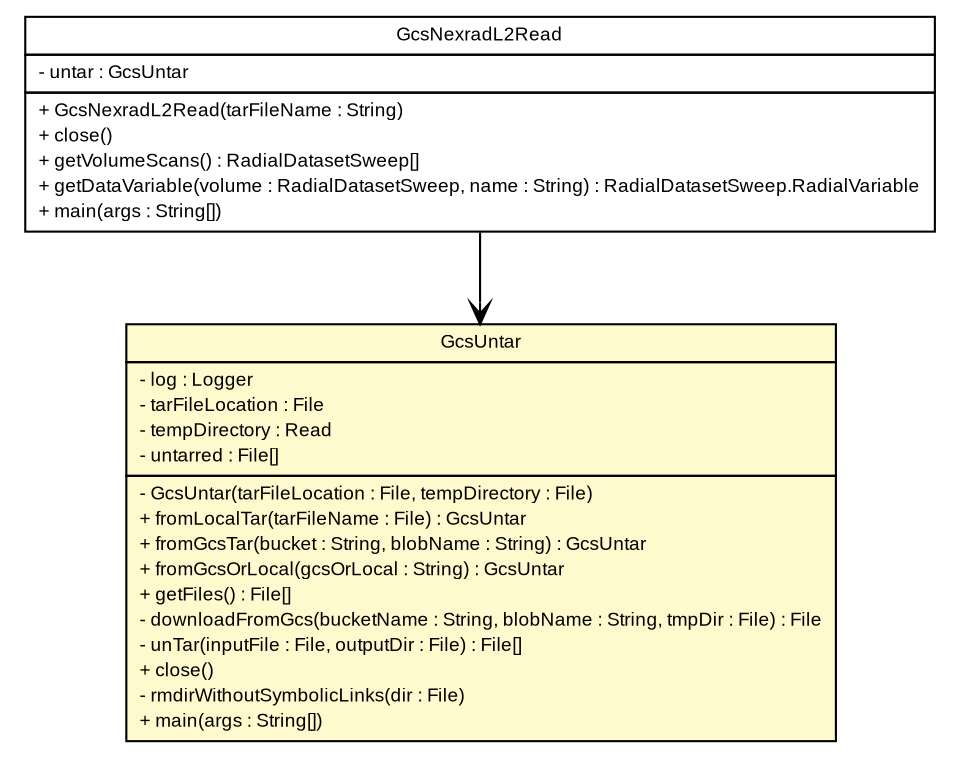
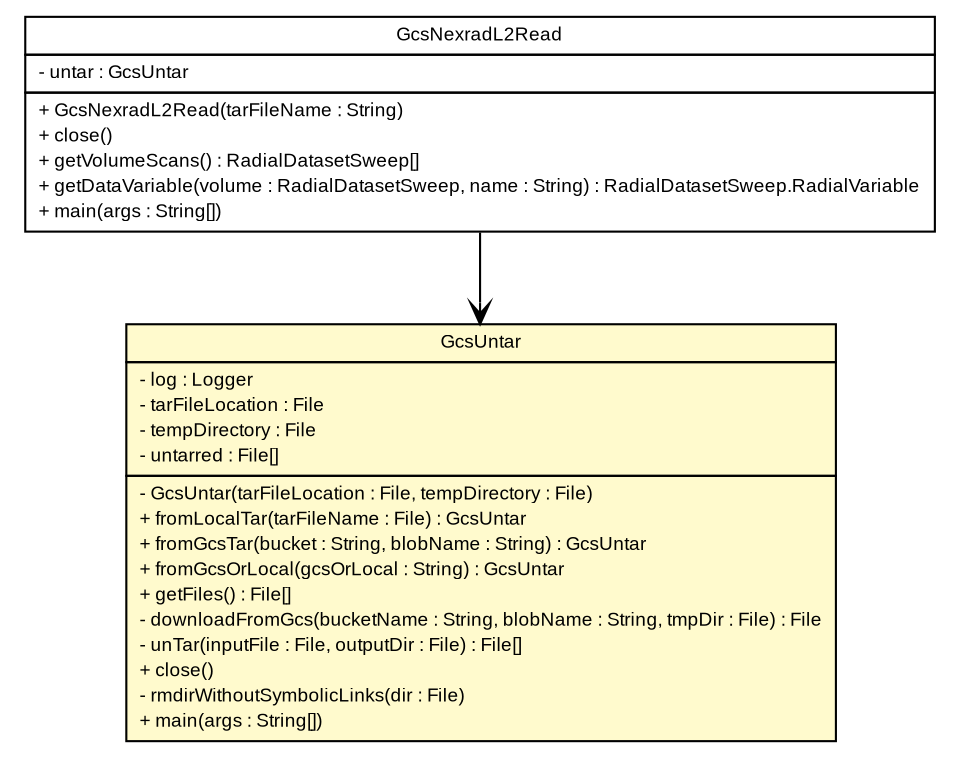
node "GcsUntar": text "- tempDirectory : Read" -> "- tempDirectory : File"
